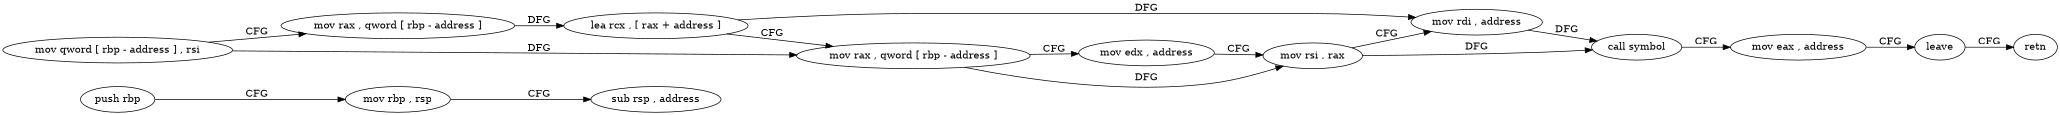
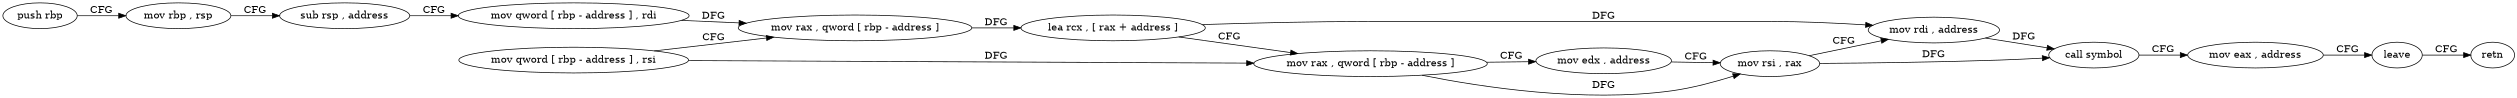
node "mov qword [ rbp - address ] , rdi": added
